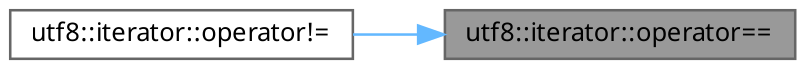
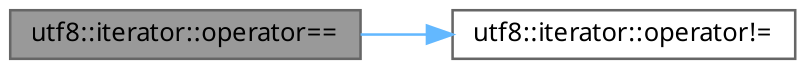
edge "utf8::iterator::operator!=" -> "utf8::iterator::operator==": reversed
